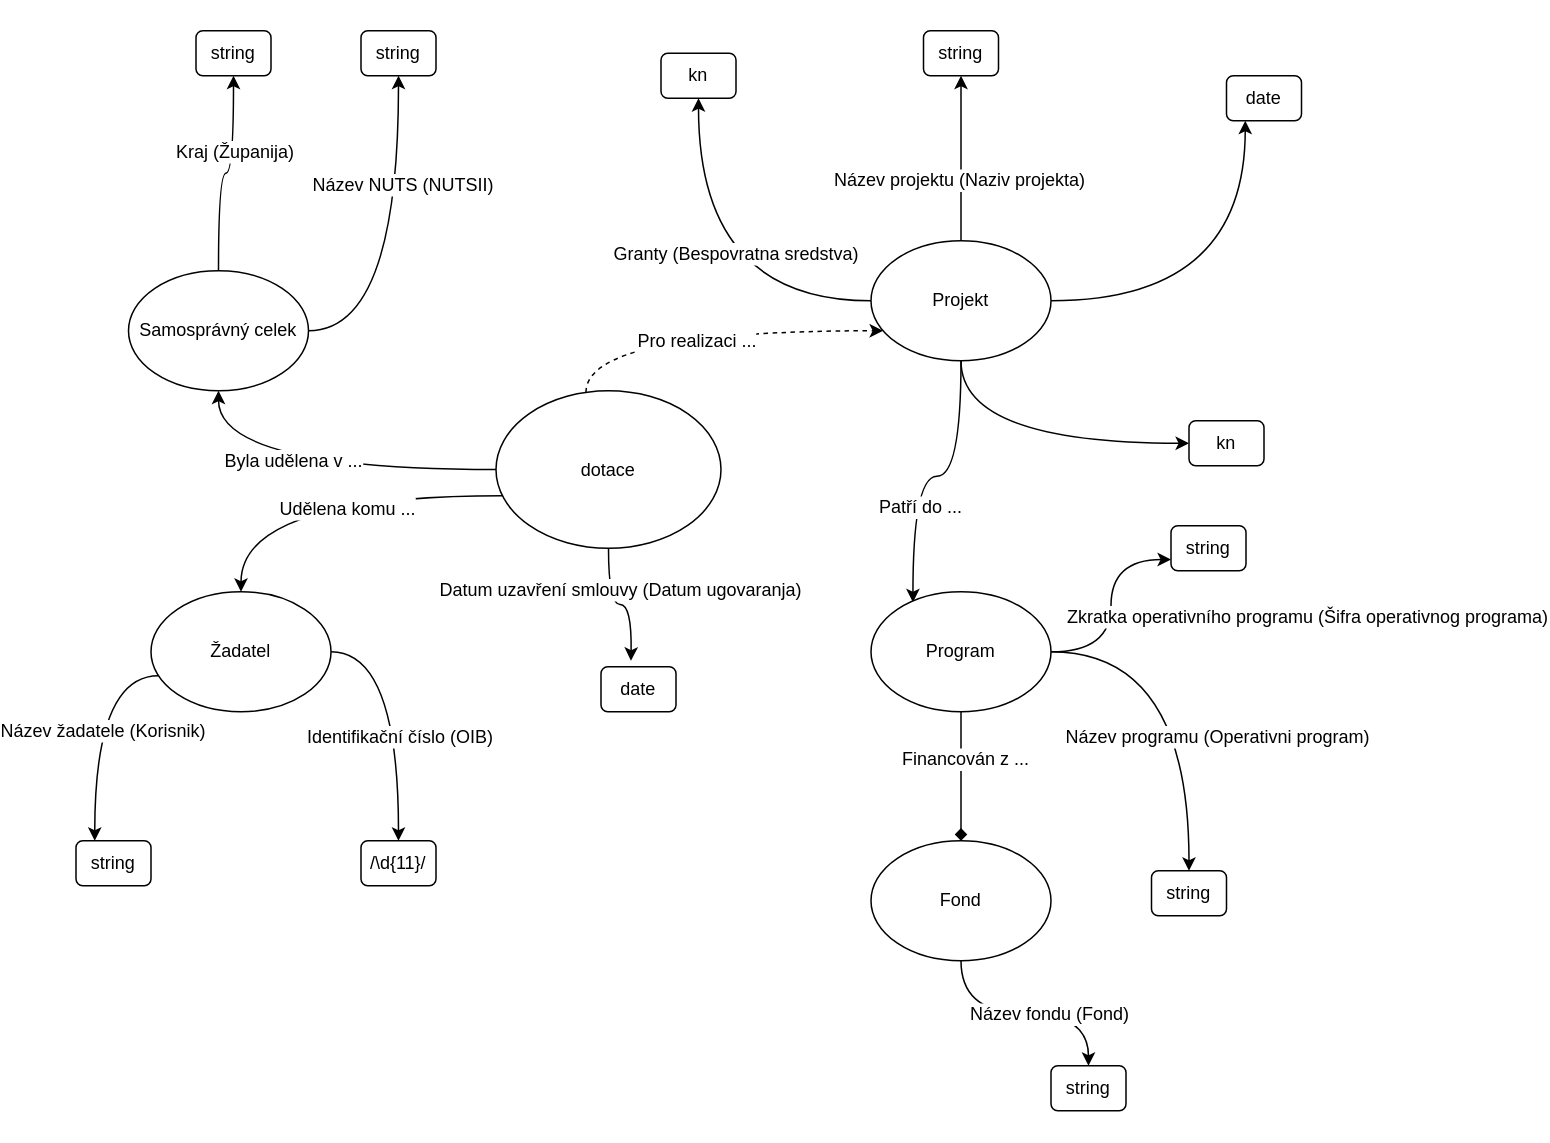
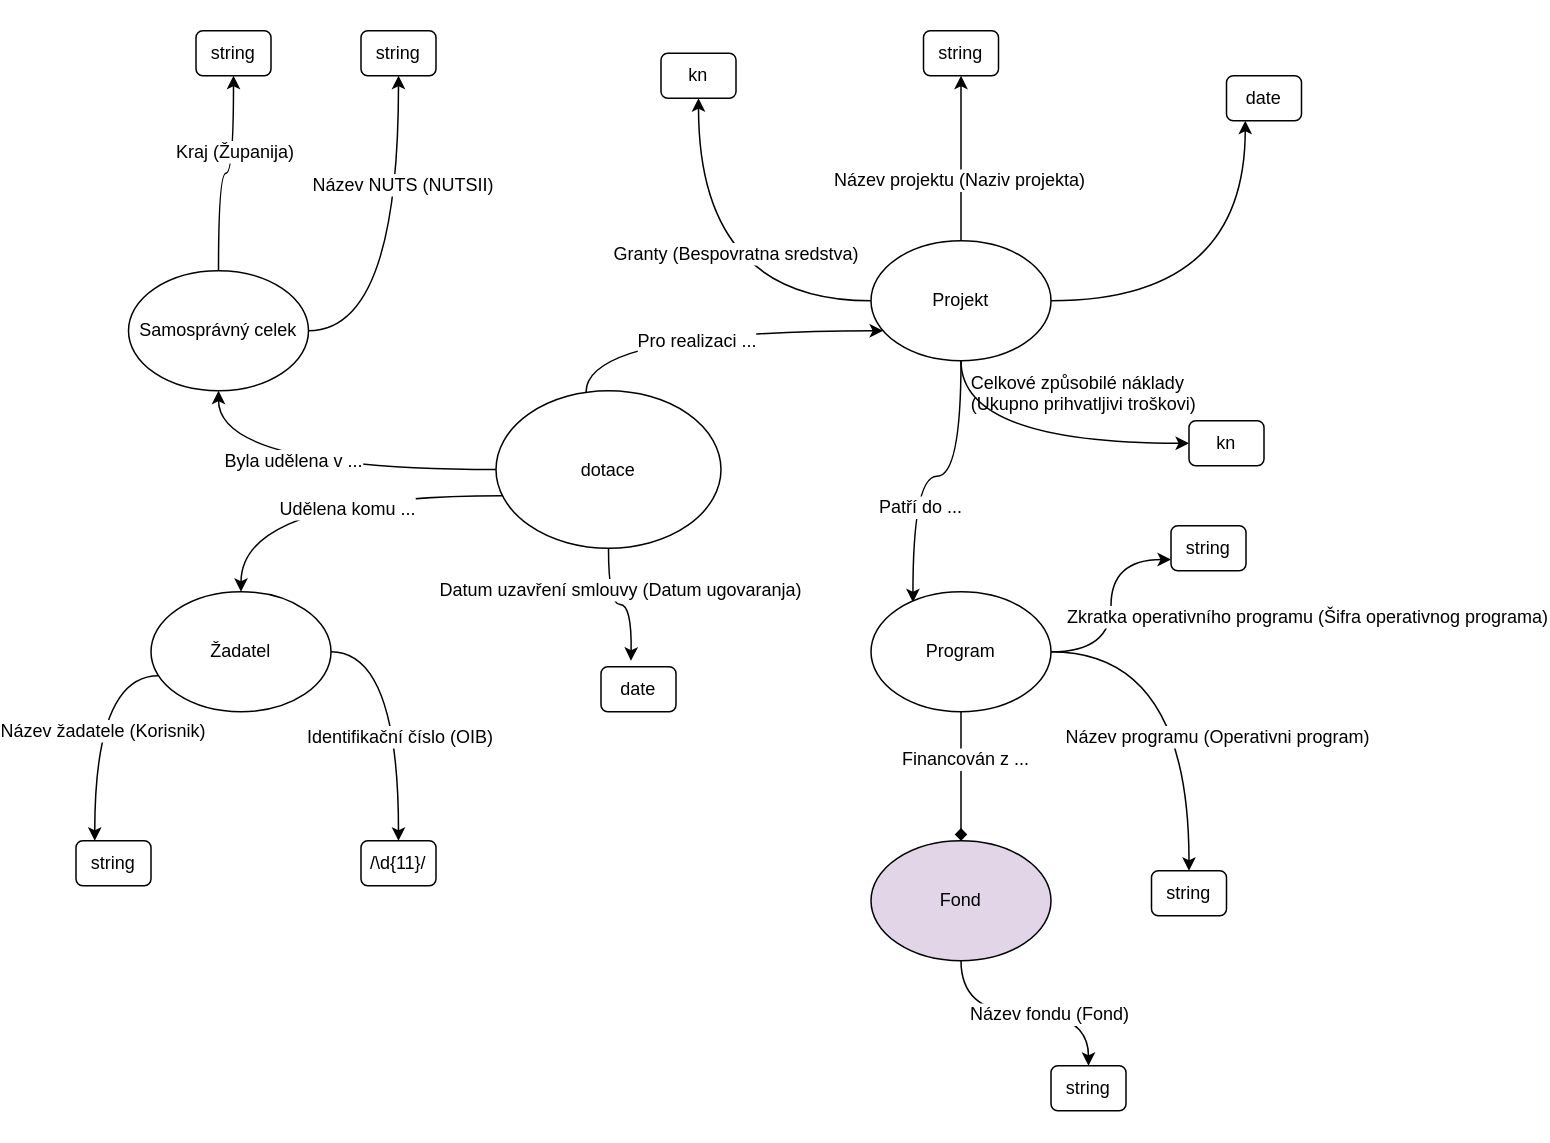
edge "dotace" -> "Projekt": style dashed -> solid
node "Celkové způsobilé náklady (Ukupno prihvatljivi troškovi)": added
node "Fond": fillcolor #ffffff -> #e1d5e7
